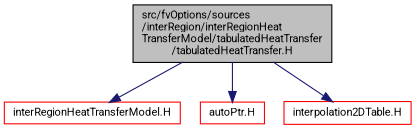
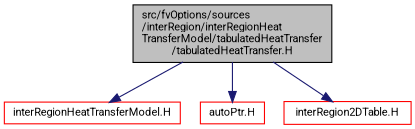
node "interpolation2DTable.H": label "interpolation2DTable.H" -> "interRegion2DTable.H"
